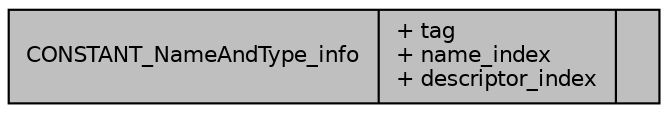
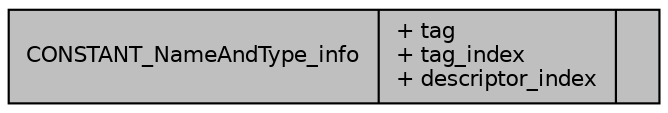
node "CONSTANT_NameAndType_info": text "+ name_index" -> "+ tag_index"
